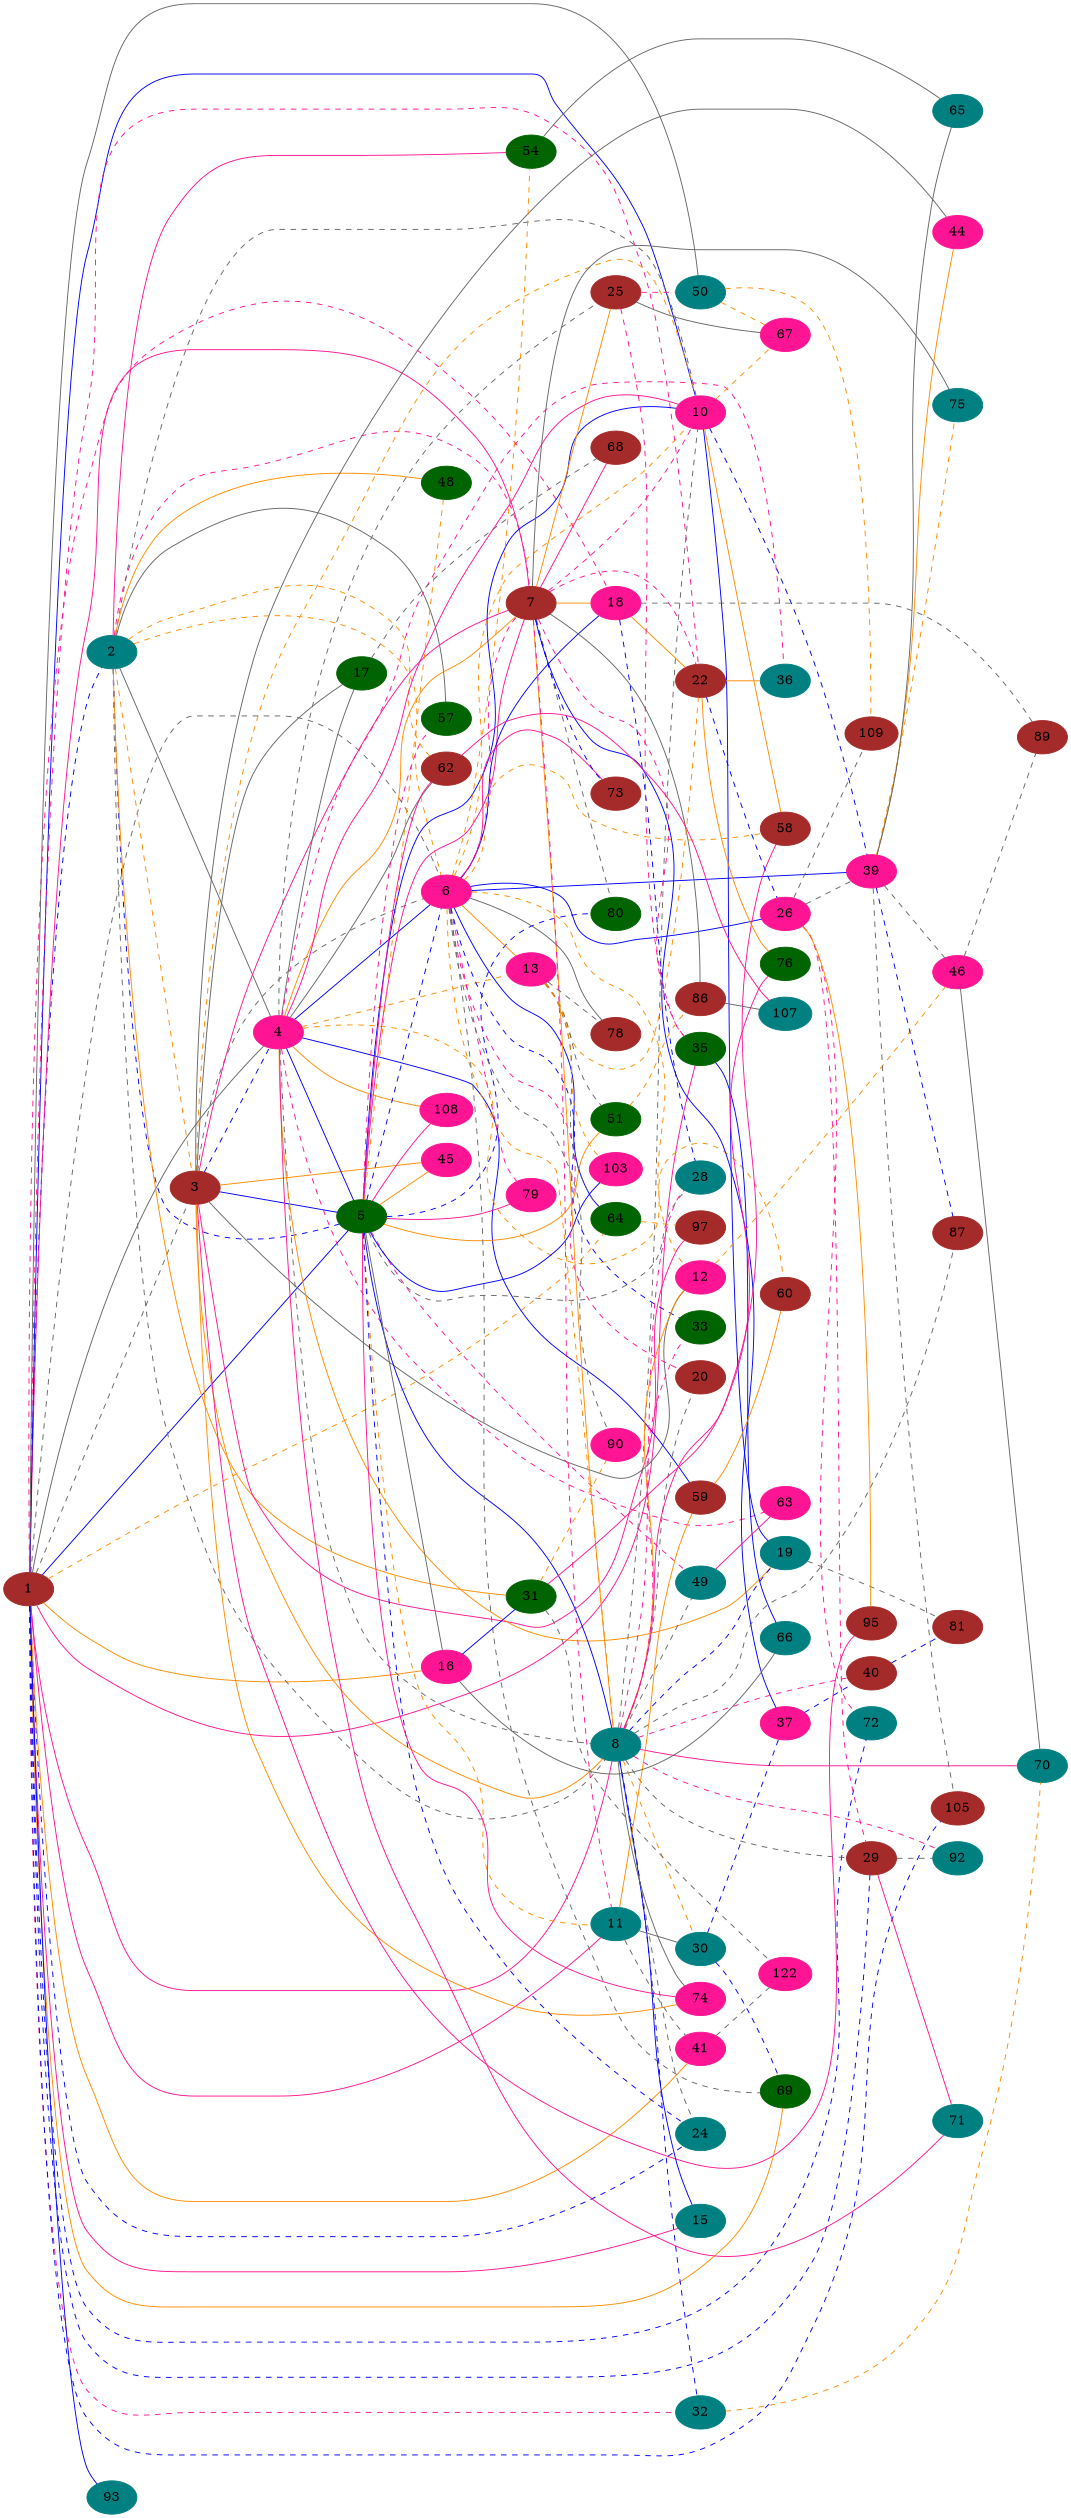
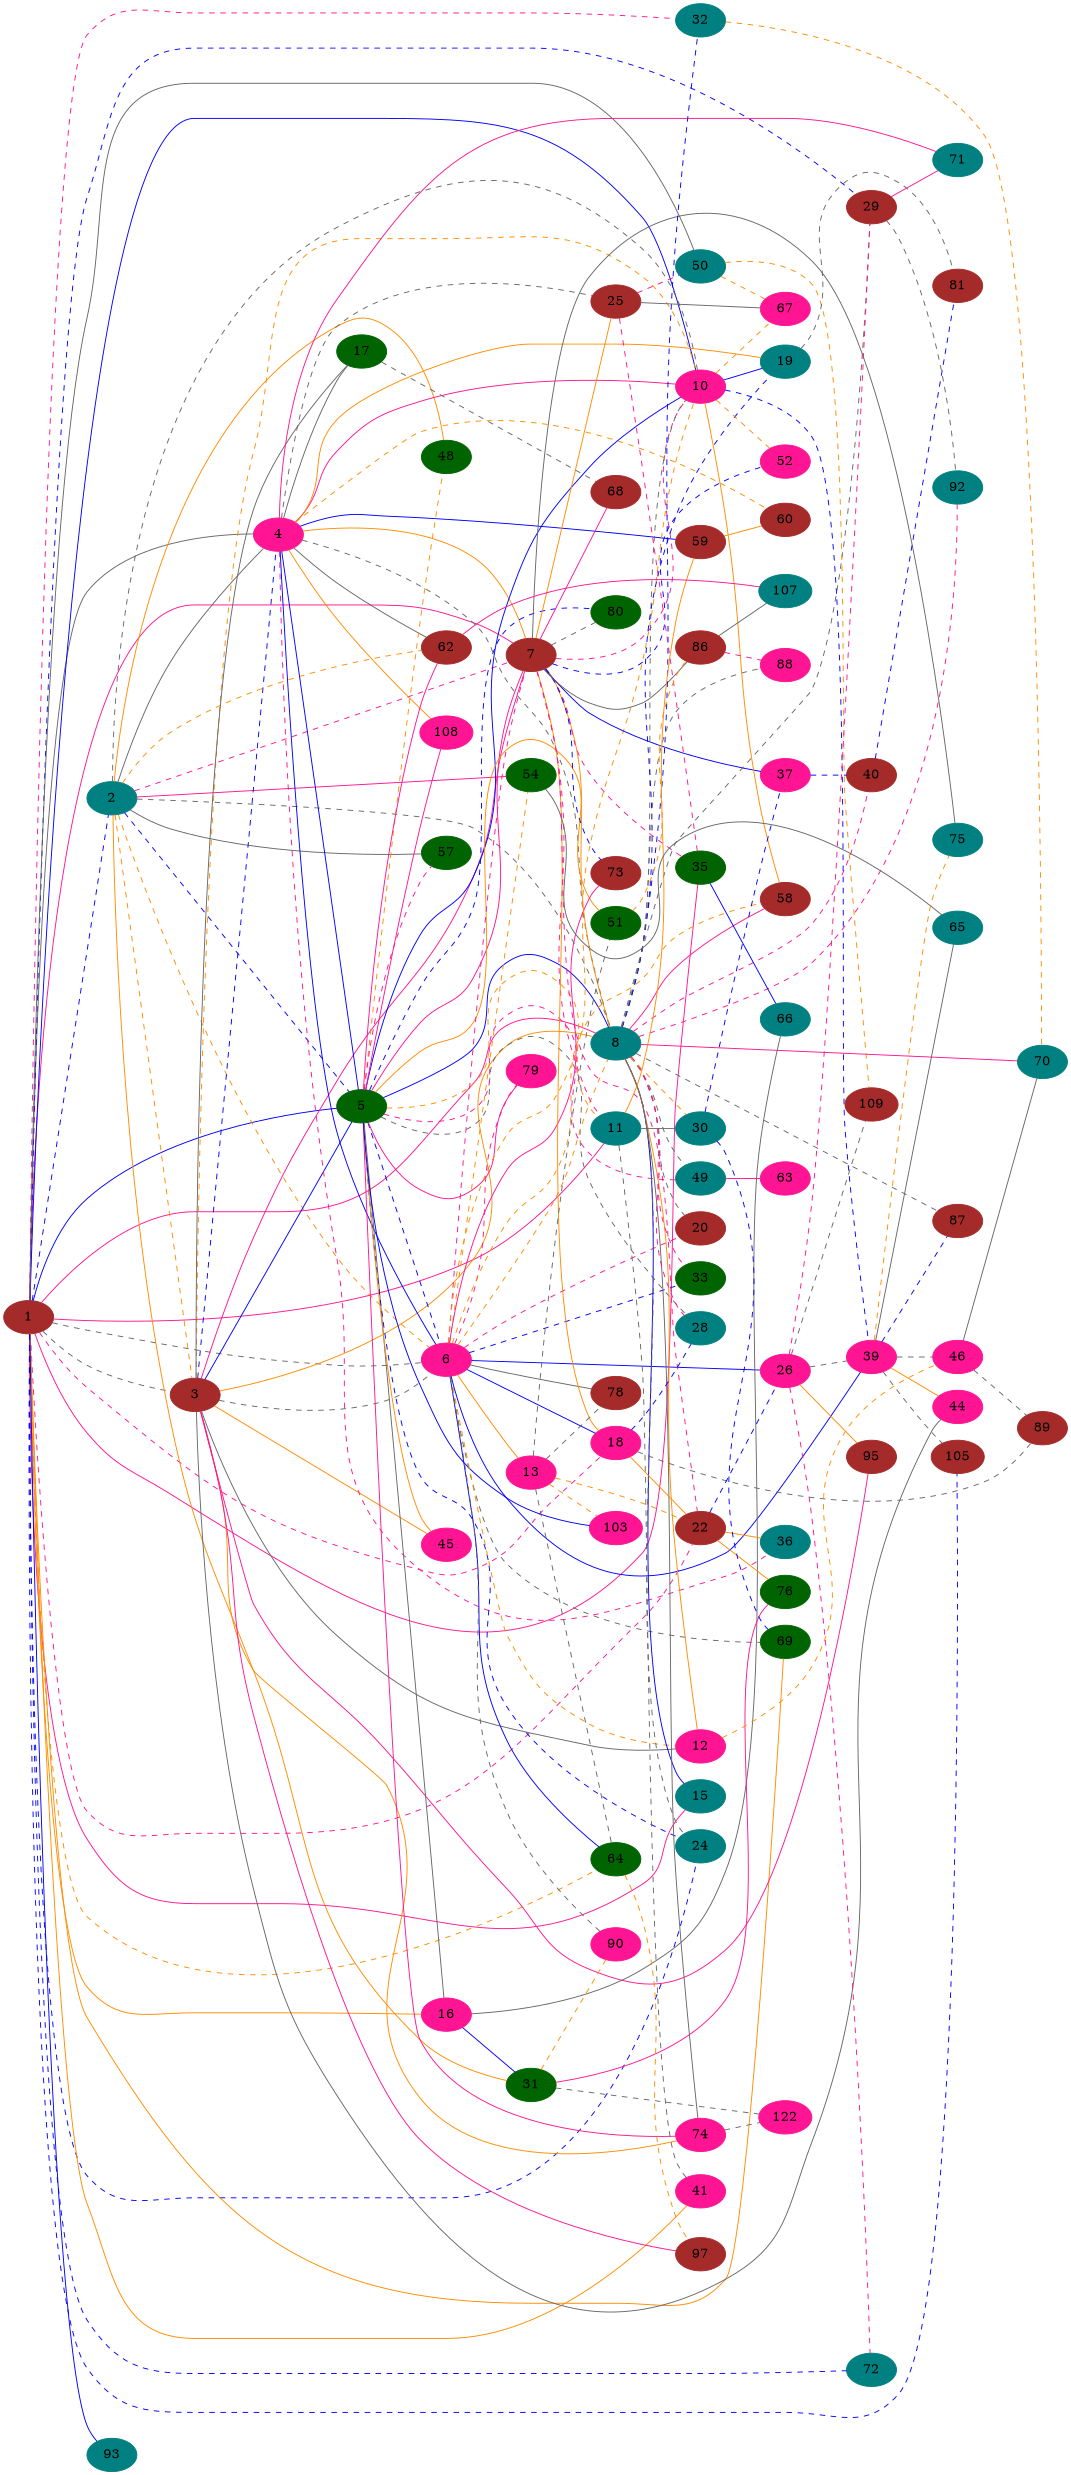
node "52": added
node "88": added
edge "13" -- "4": removed
edge "4" -- "63": removed
edge "122" -- "41": now "122" -- "74"
